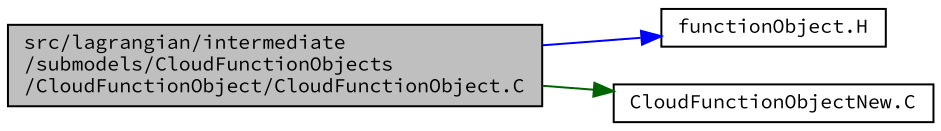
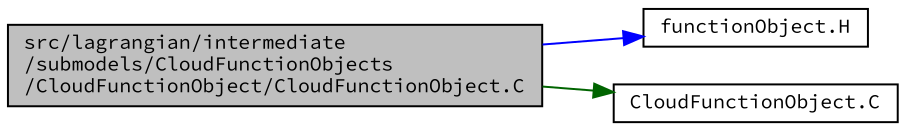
node "CloudFunctionObjectNew.C": label "CloudFunctionObjectNew.C" -> "CloudFunctionObject.C"
